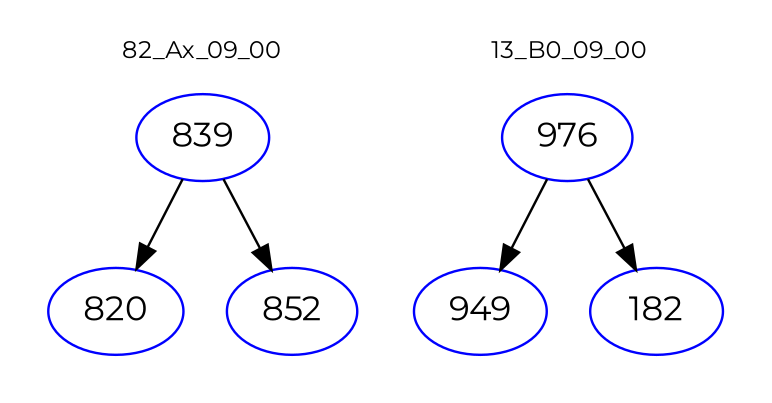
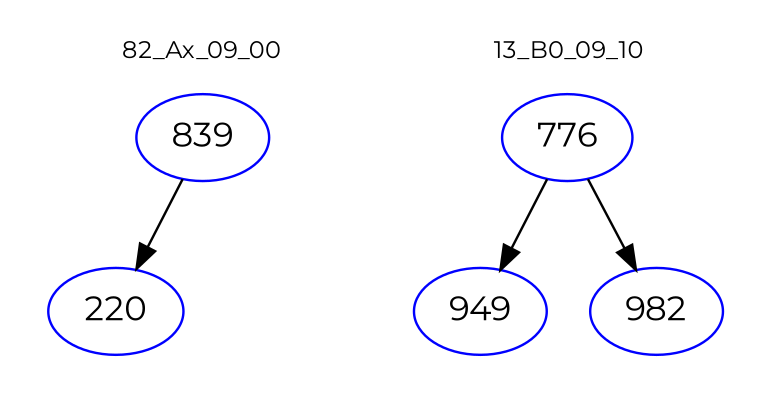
cluster "13_B0_09_00": label "13_B0_09_00" -> "13_B0_09_10"
node "976": label "976" -> "776"
node "820": label "820" -> "220"
node "852": removed
node "182": label "182" -> "982"
